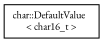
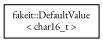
node "char::DefaultValue < char16_t >": label "char::DefaultValue < char16_t >" -> "fakeit::DefaultValue < char16_t >"
